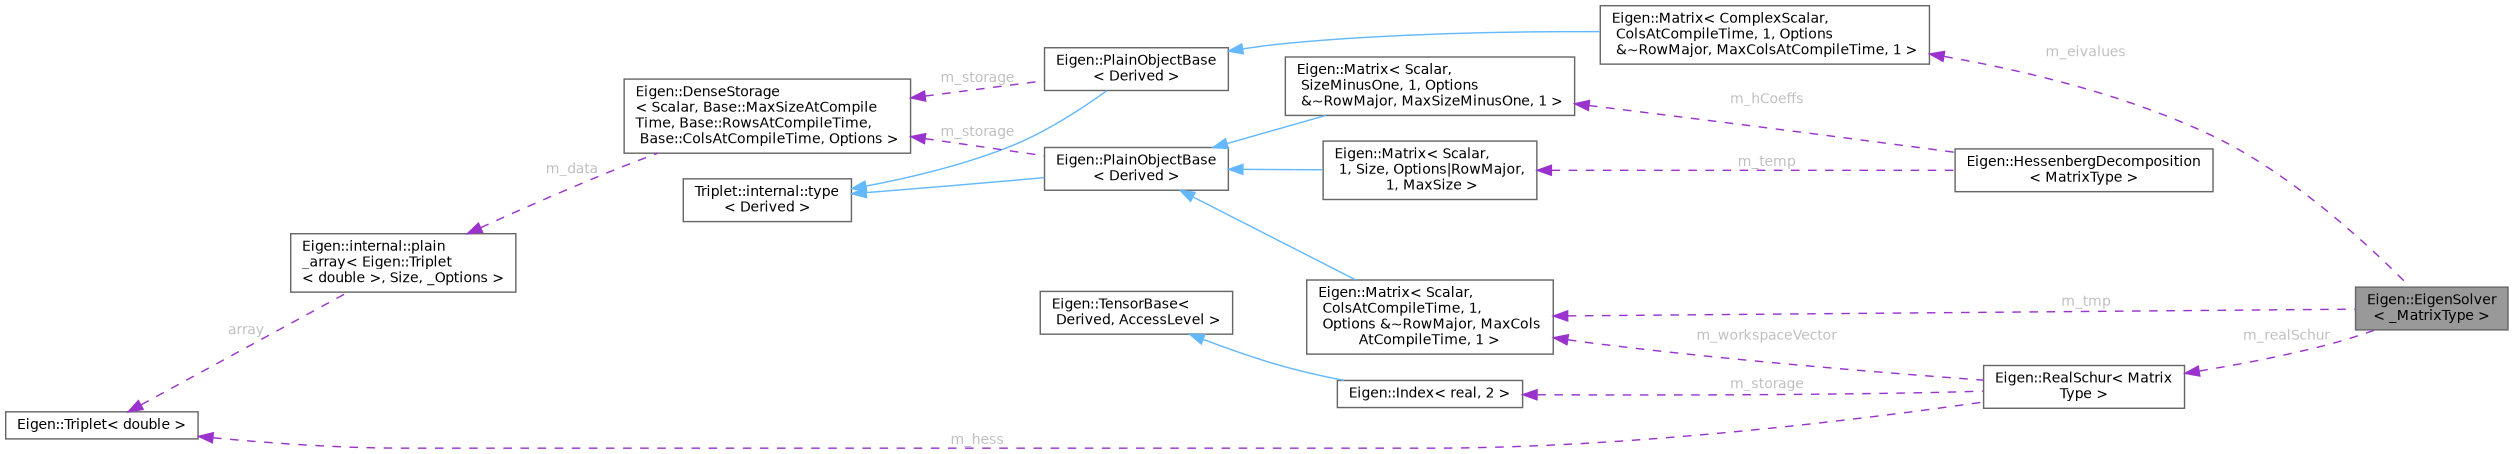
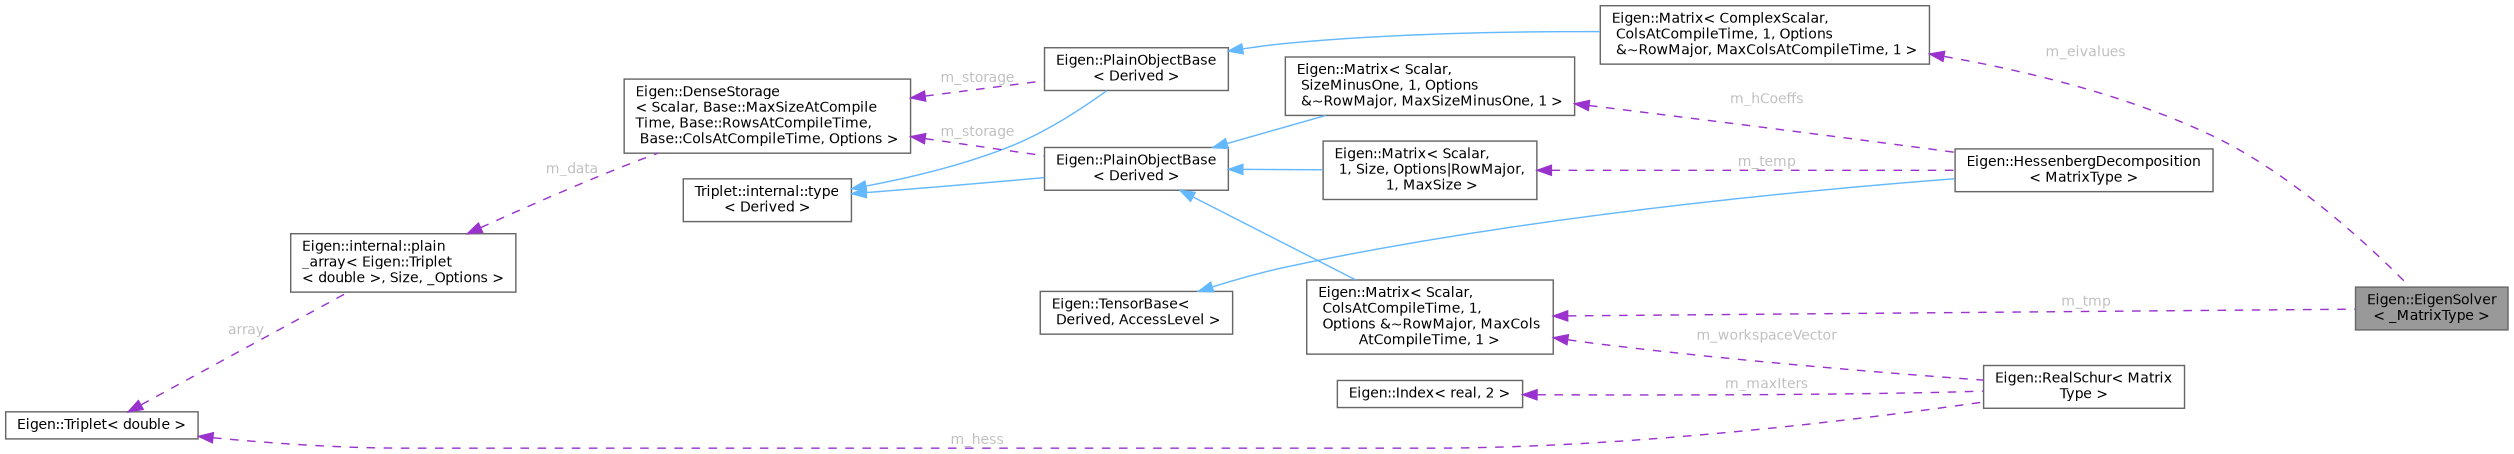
edge "Eigen::EigenSolver < _MatrixType >" -> "Eigen::RealSchur< Matrix Type >": removed, label "m_realSchur"
edge "Eigen::Index< real, 2 >" -> "Eigen::TensorBase< Derived, AccessLevel >": now "Eigen::HessenbergDecomposition < MatrixType >" -> "Eigen::TensorBase< Derived, AccessLevel >"
edge "Eigen::RealSchur< Matrix Type >" -> "Eigen::Index< real, 2 >": label " m_storage" -> " m_maxIters"
